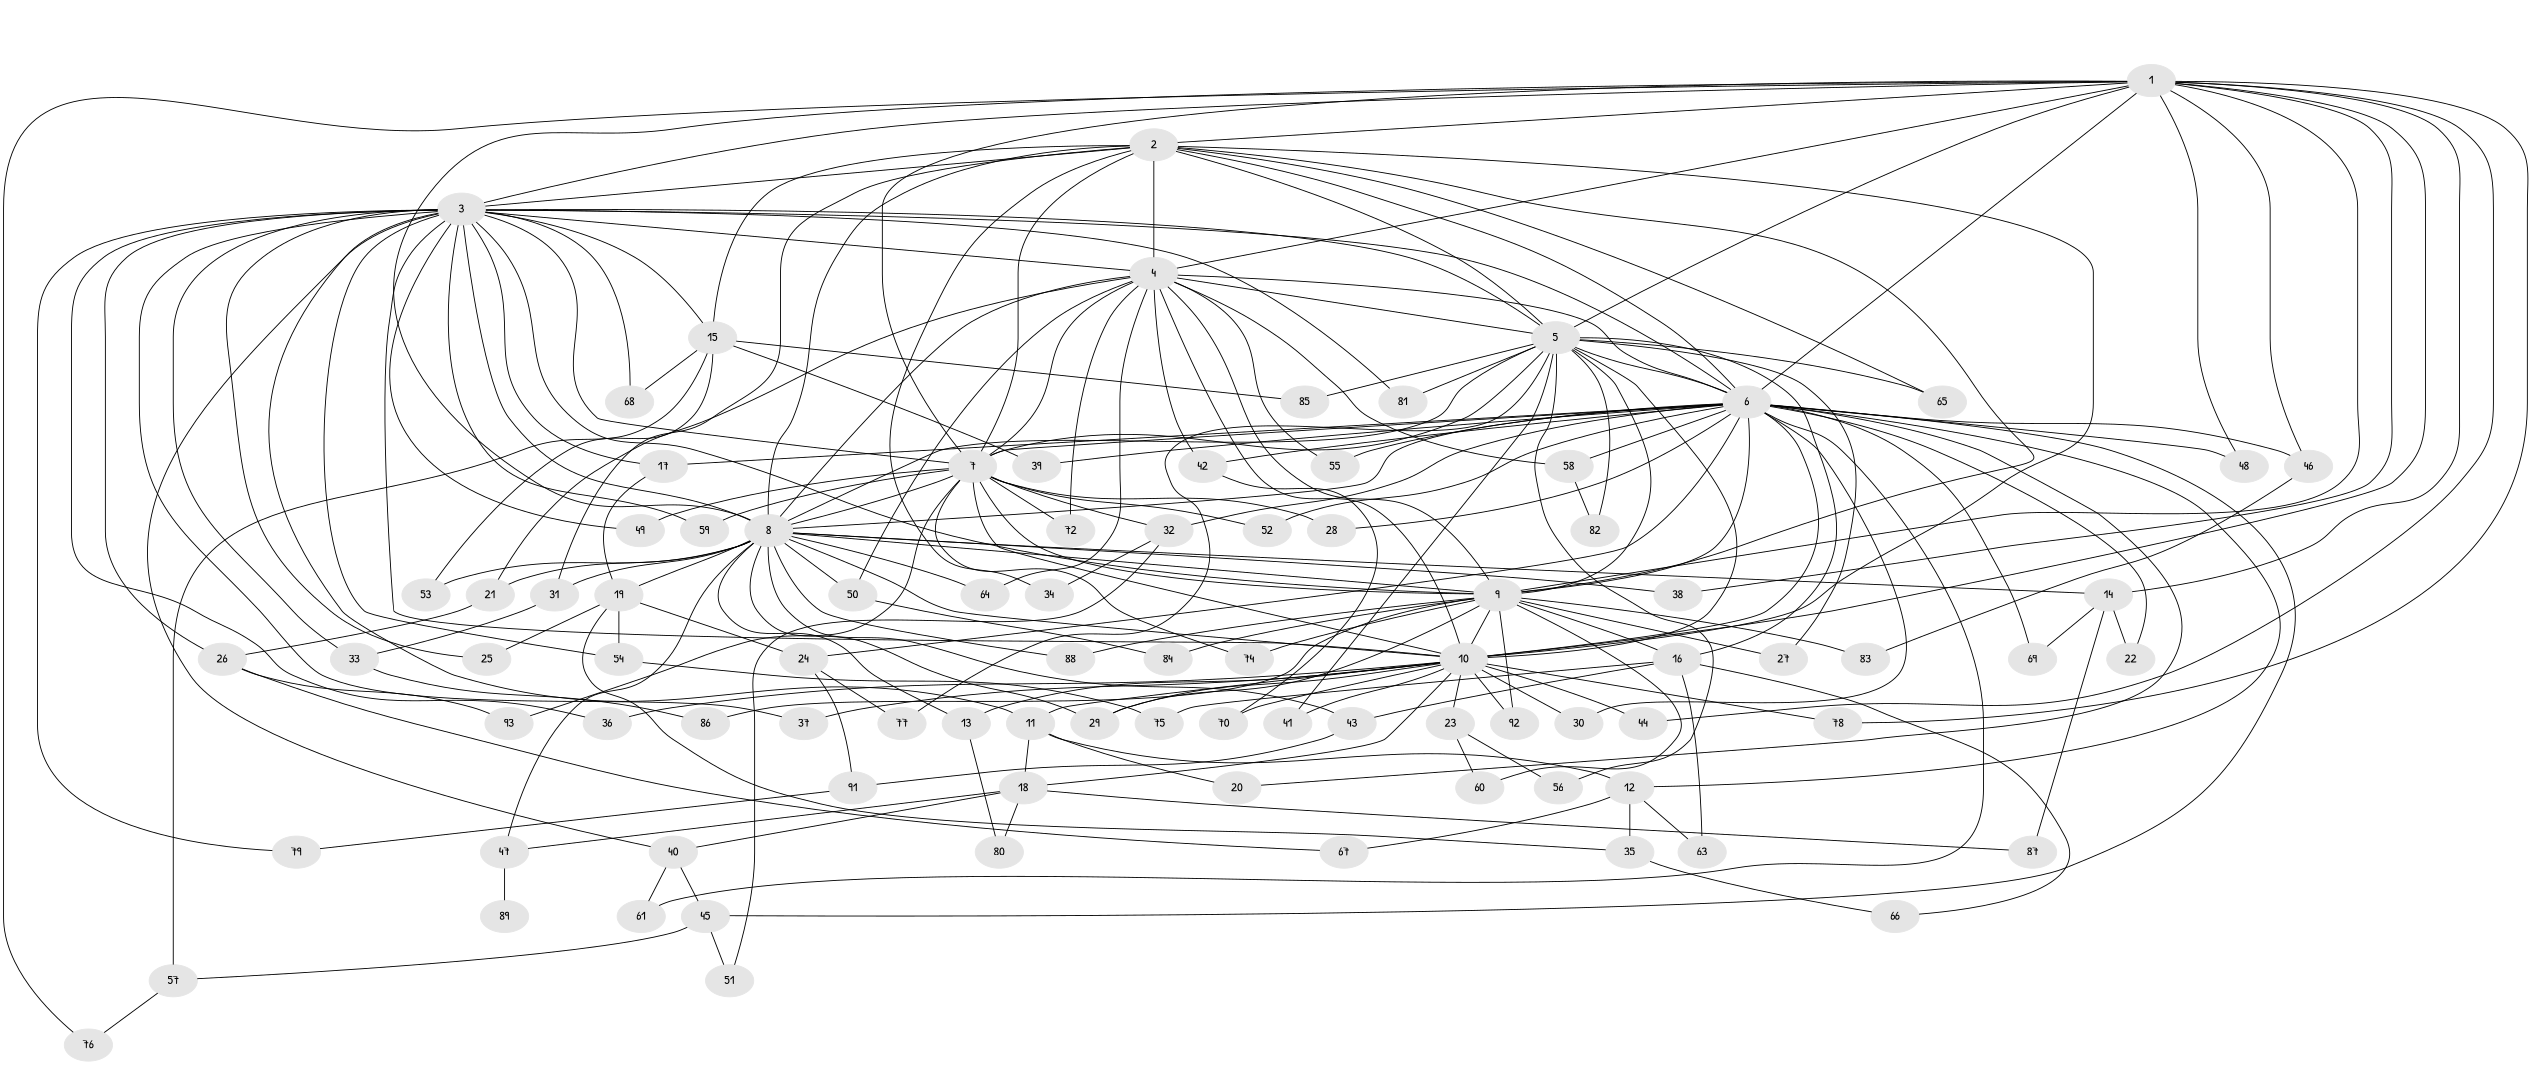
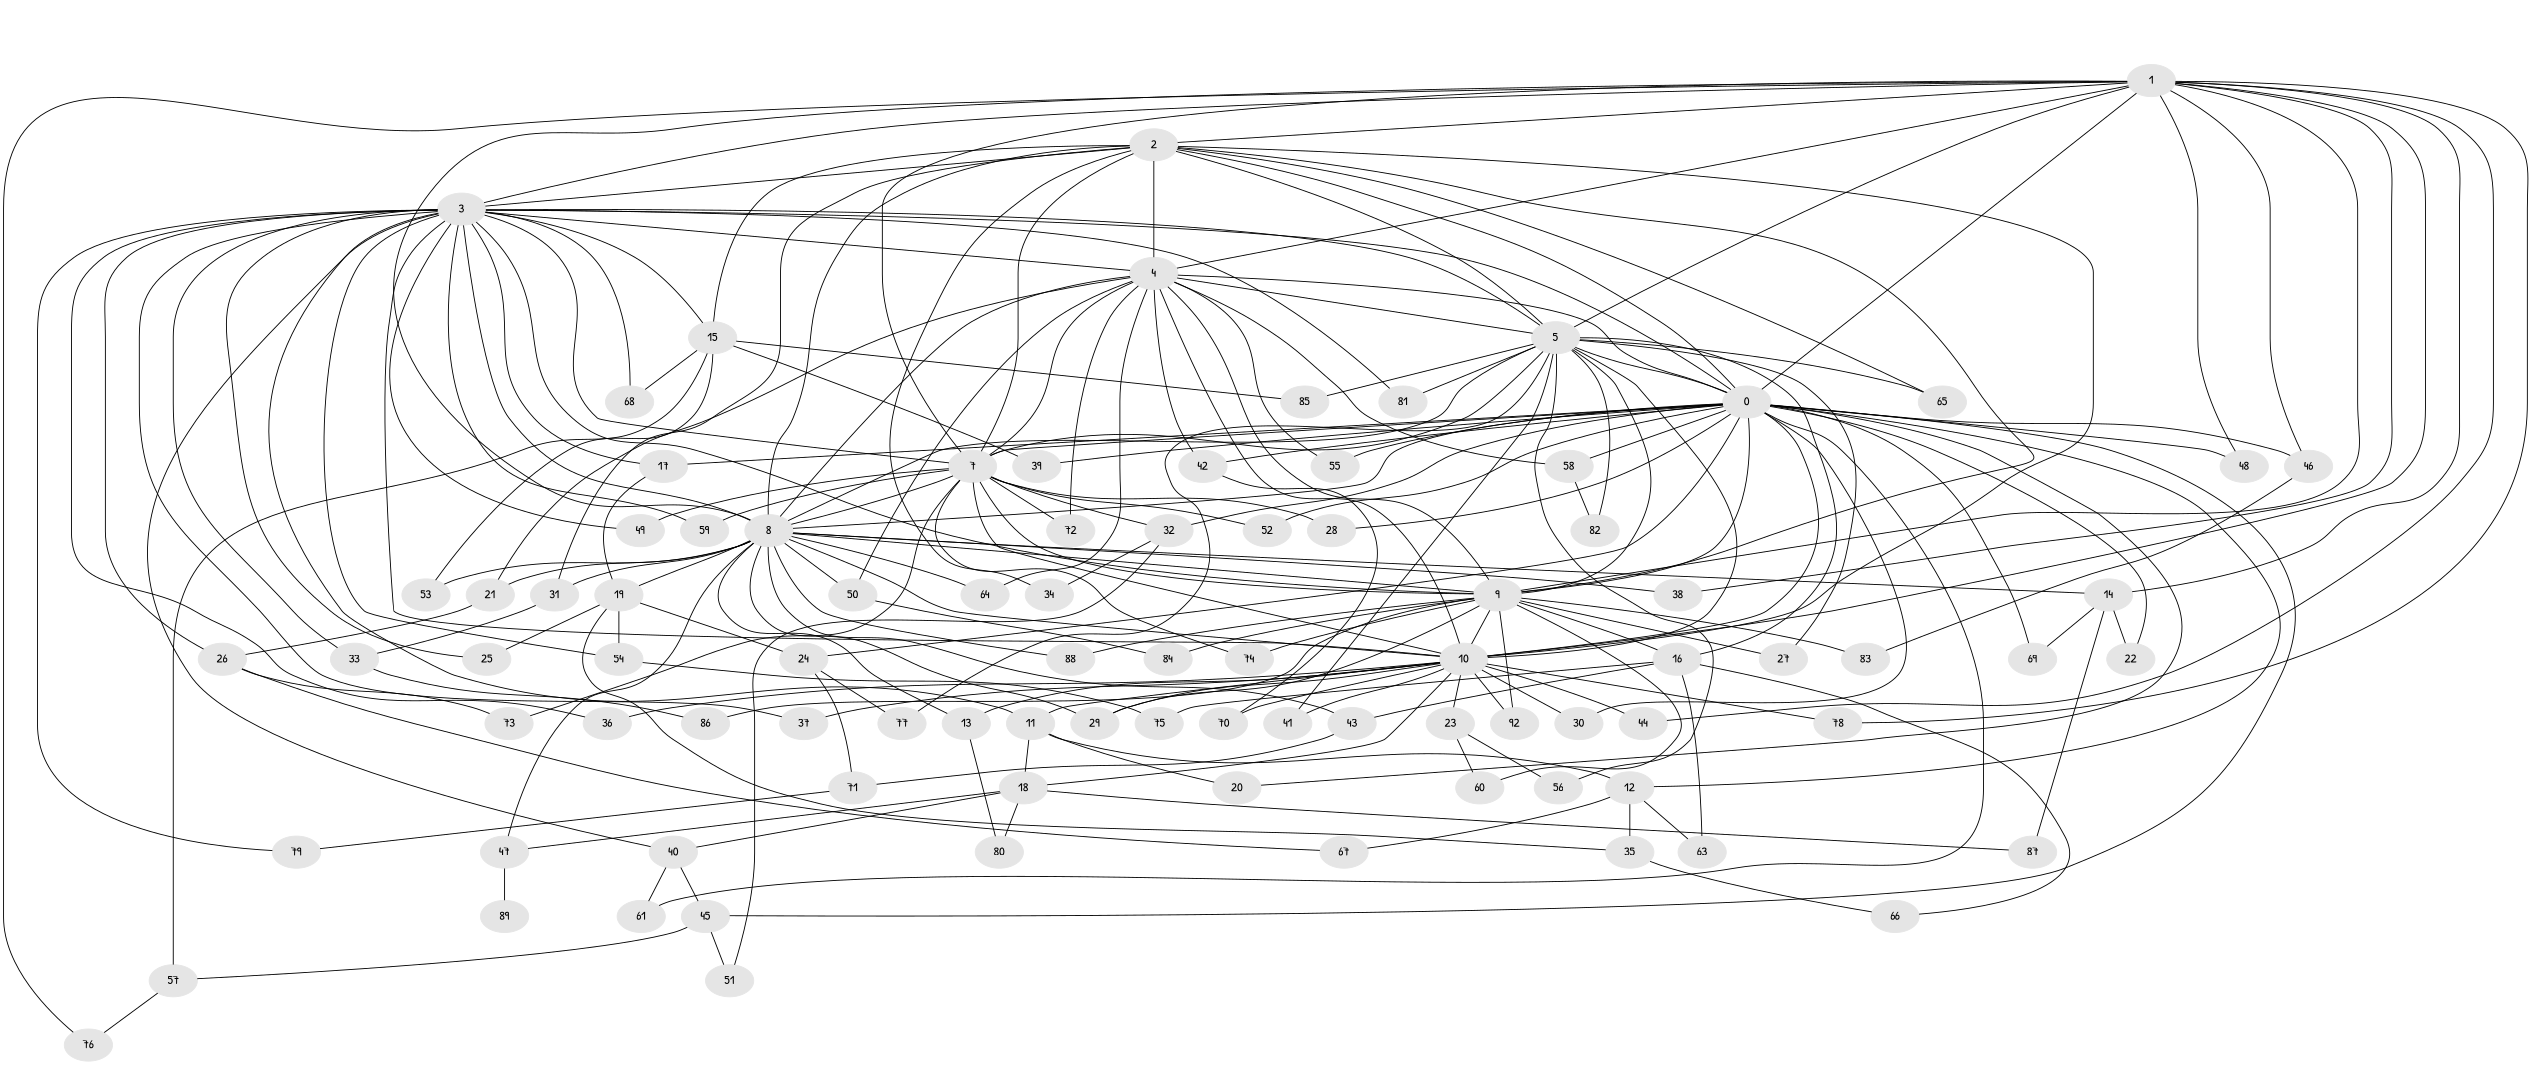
node "6": label "6" -> "0"
node "93": label "93" -> "73"
node "91": label "91" -> "71"
